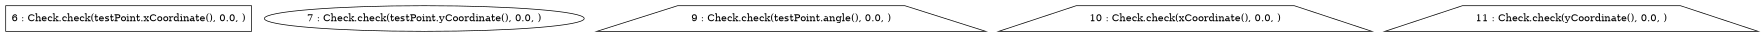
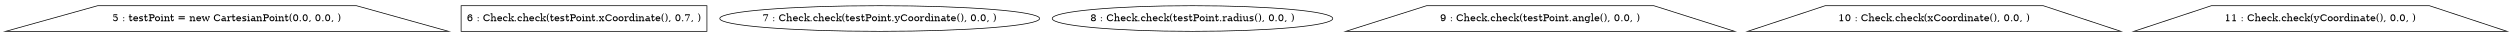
node "6 : Check.check(testPoint.xCoordinate(), 0.0, )": label "6 : Check.check(testPoint.xCoordinate(), 0.0, )" -> "6 : Check.check(testPoint.xCoordinate(), 0.7, )"
node "5 : testPoint = new CartesianPoint(0.0, 0.0, )": added
node "8 : Check.check(testPoint.radius(), 0.0, )": added
